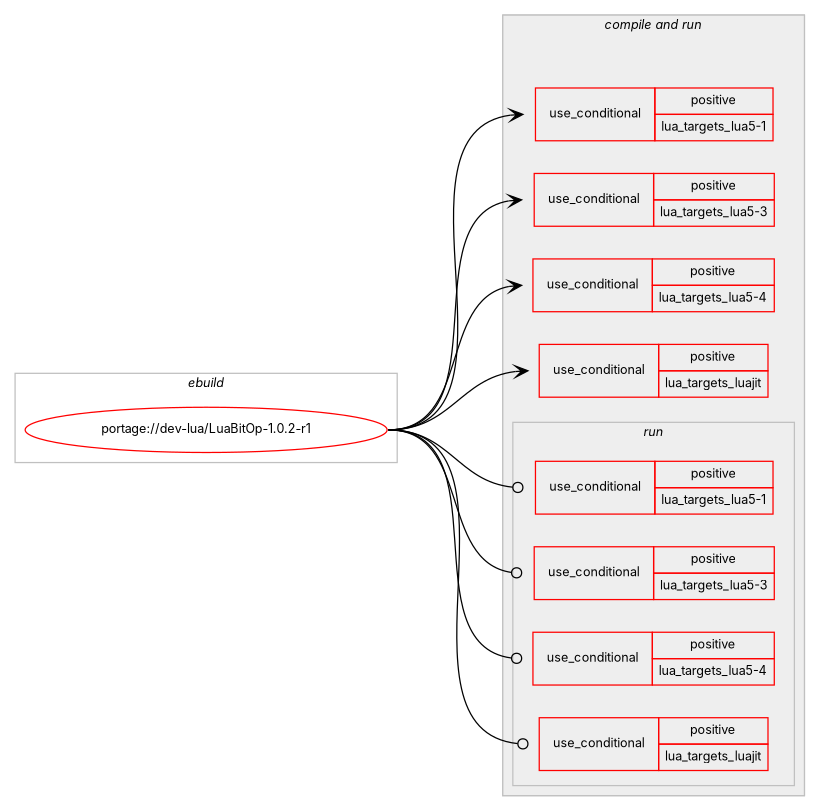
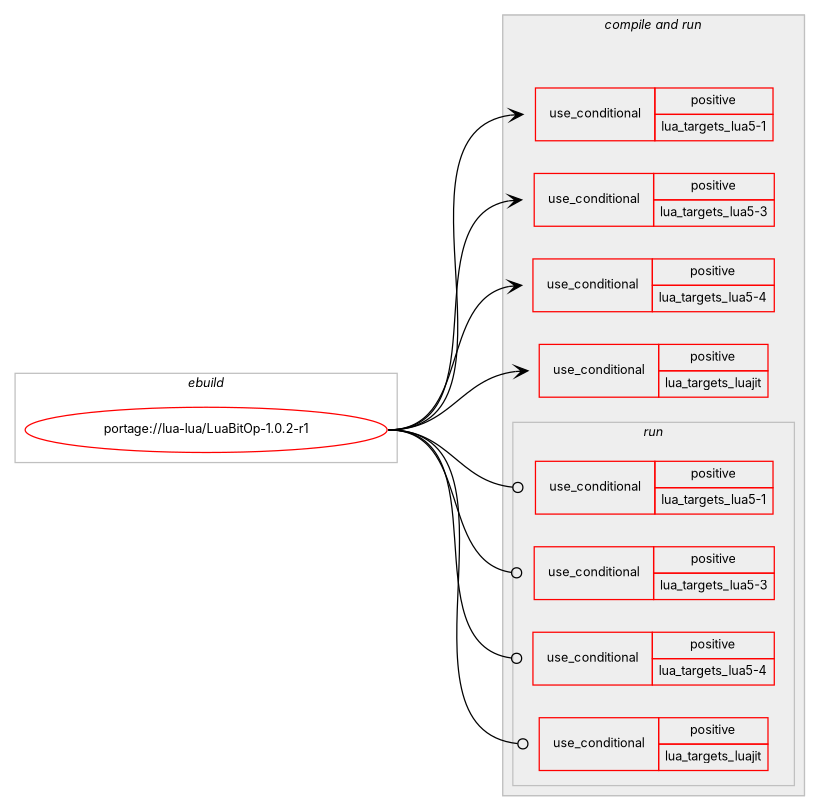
node "portage://dev-lua/LuaBitOp-1.0.2-r1": label "portage://dev-lua/LuaBitOp-1.0.2-r1" -> "portage://lua-lua/LuaBitOp-1.0.2-r1"
